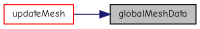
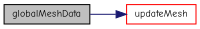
edge "updateMesh" -> "globalMeshData": reversed
